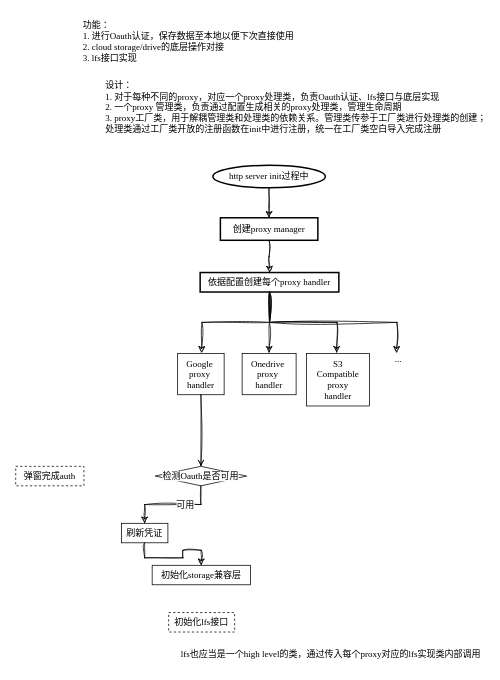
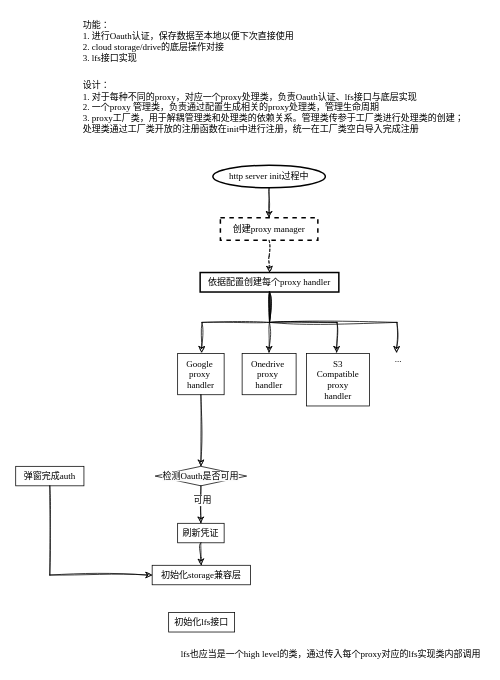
node "设计： 1. 对于每种不同的proxy，对应一个proxy处理类，负责Oauth认证、lfs接口与底层实现 2. 一个proxy 管理类，负责通过配置生成相关的proxy处理类，管理生命周期 3. proxy工厂类，用于解耦管理类和处理类的依赖关系。管理类传参于工厂类进行处理类的创建； 处理类通过工厂类开放的注册函数在init中进行注册，统一在工厂类空白导入完成注册": moved (291, 113) -> (269, 113)
node "创建proxy manager": style solid -> dashed
edge "创建proxy manager" -> "依据配置创建每个proxy handler": style solid -> dashed
edge "Google proxy handler" -> "检测Oauth是否可用": arrowhead open -> classic
node "弹窗完成auth": style dashed -> solid
node "刷新凭证": moved (144, 533) -> (201, 533)
edge "弹窗完成auth" -> "初始化storage兼容层": added
node "初始化lfs接口": style dashed -> solid
